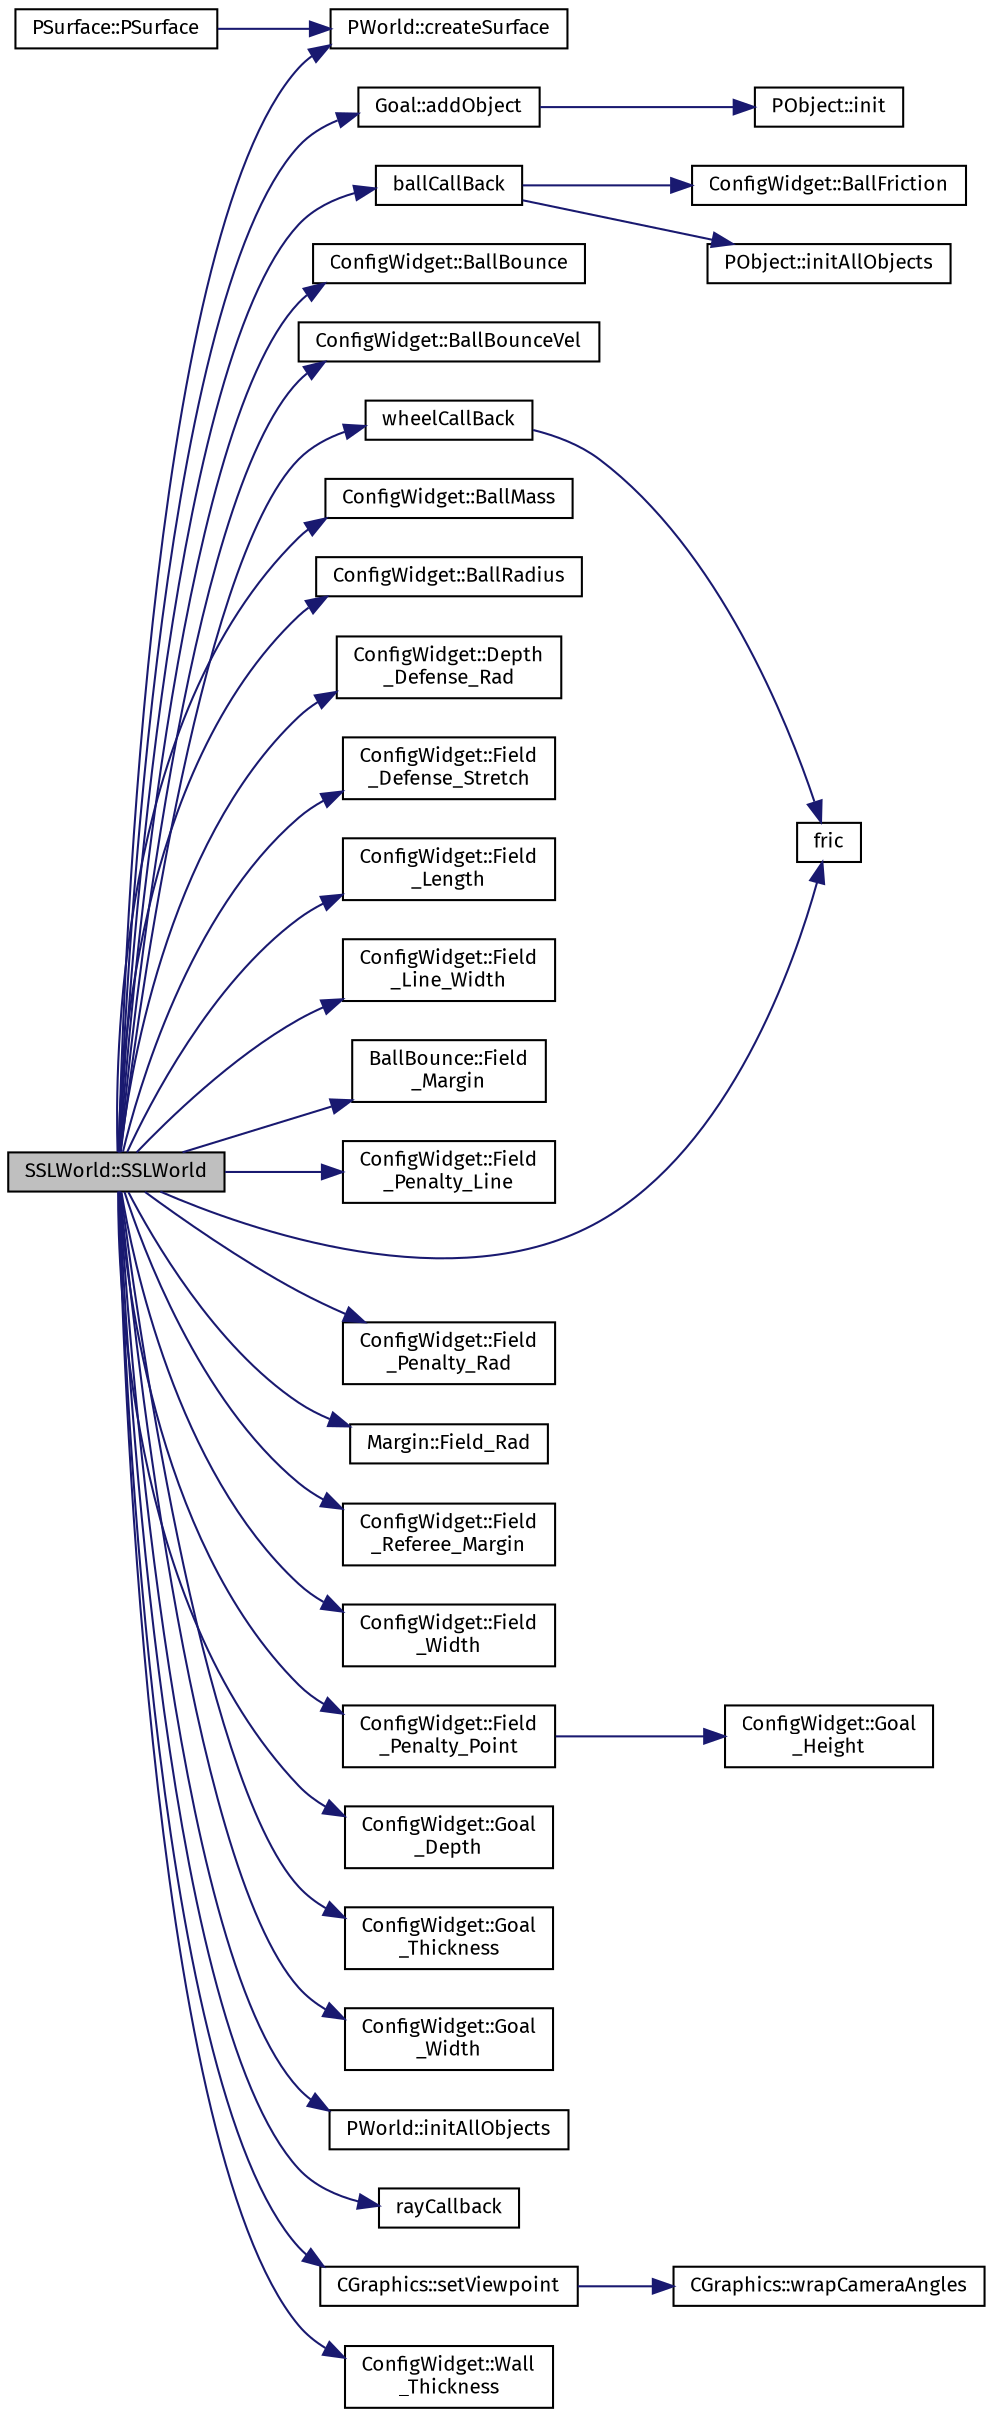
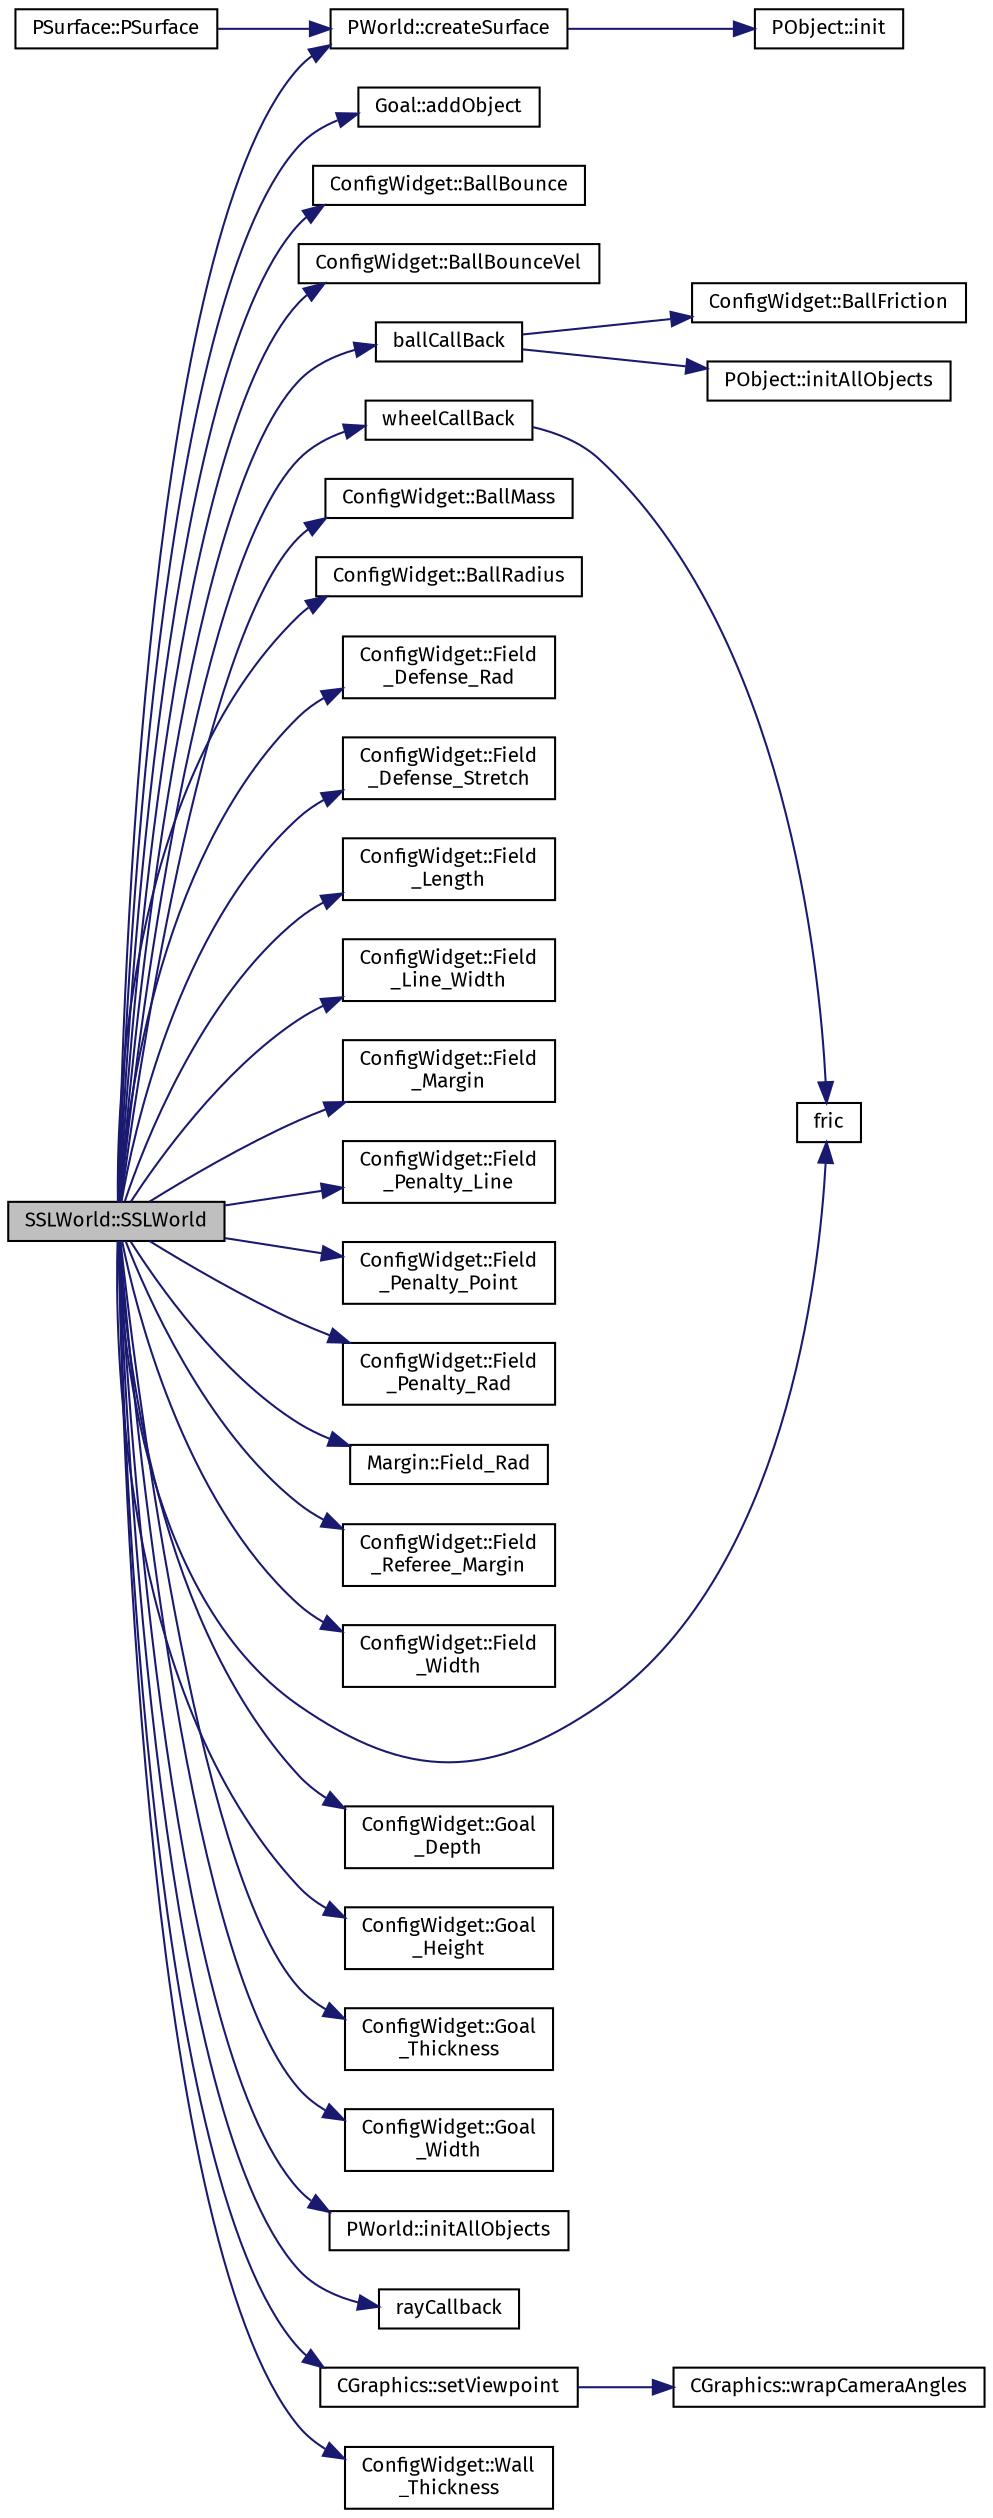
edge "Goal::addObject" -> "PObject::init": now "PWorld::createSurface" -> "PObject::init"
node "ConfigWidget::Depth _Defense_Rad": label "ConfigWidget::Depth _Defense_Rad" -> "ConfigWidget::Field _Defense_Rad"
node "BallBounce::Field _Margin": label "BallBounce::Field _Margin" -> "ConfigWidget::Field _Margin"
edge "ConfigWidget::Field _Penalty_Point" -> "ConfigWidget::Goal _Height": now "SSLWorld::SSLWorld" -> "ConfigWidget::Goal _Height"
